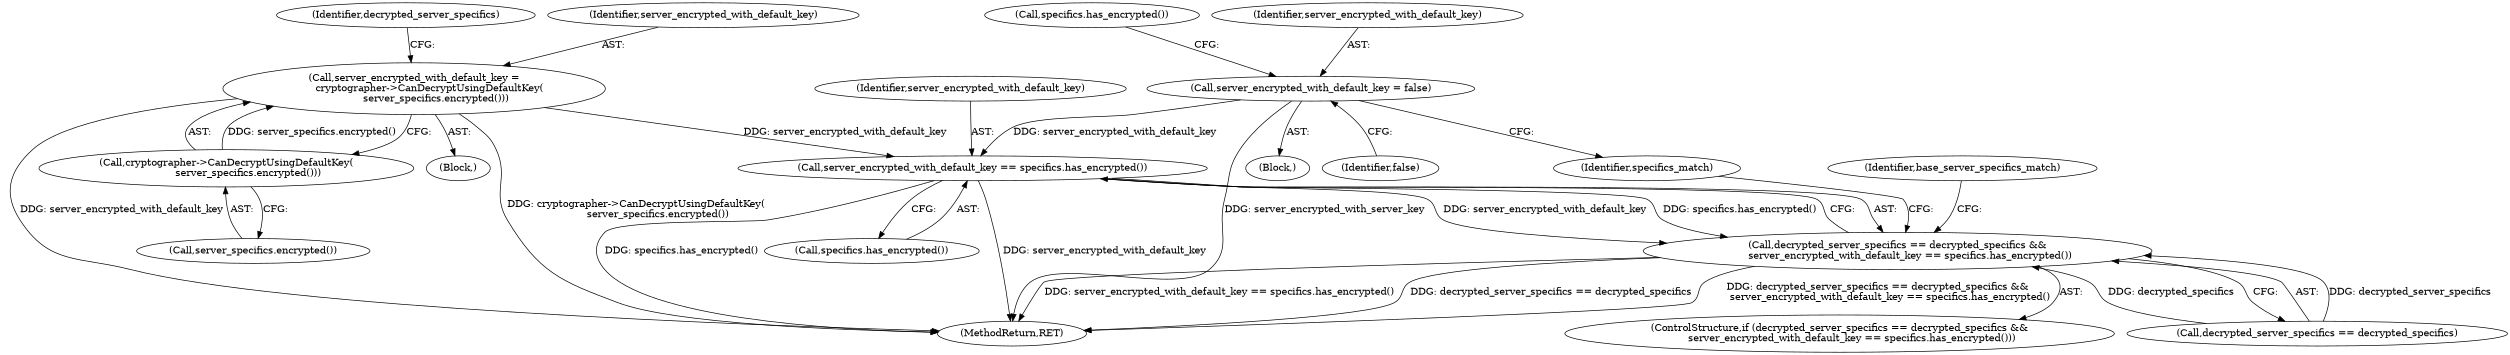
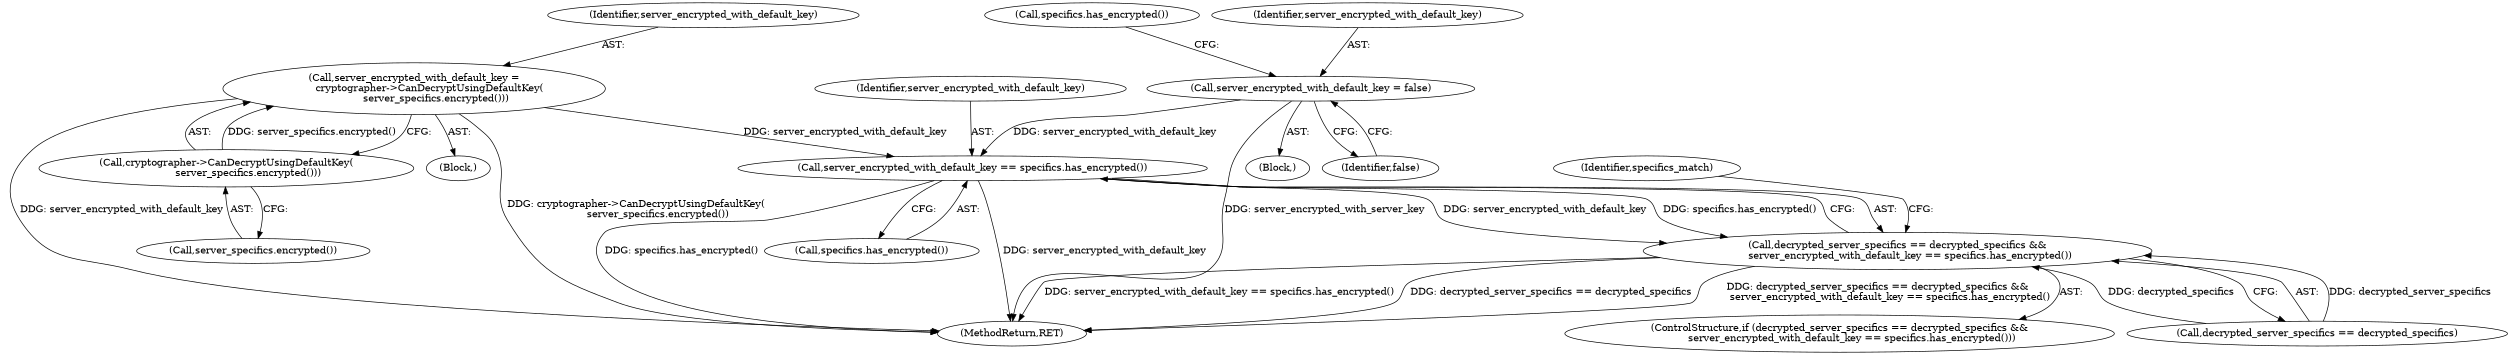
node "(Identifier,decrypted_server_specifics)": removed
edge "(Call,server_encrypted_with_default_key = false)" -> "(Identifier,specifics_match)": now "(Call,server_encrypted_with_default_key = false)" -> "(Identifier,false)"
node "(Identifier,base_server_specifics_match)": removed
